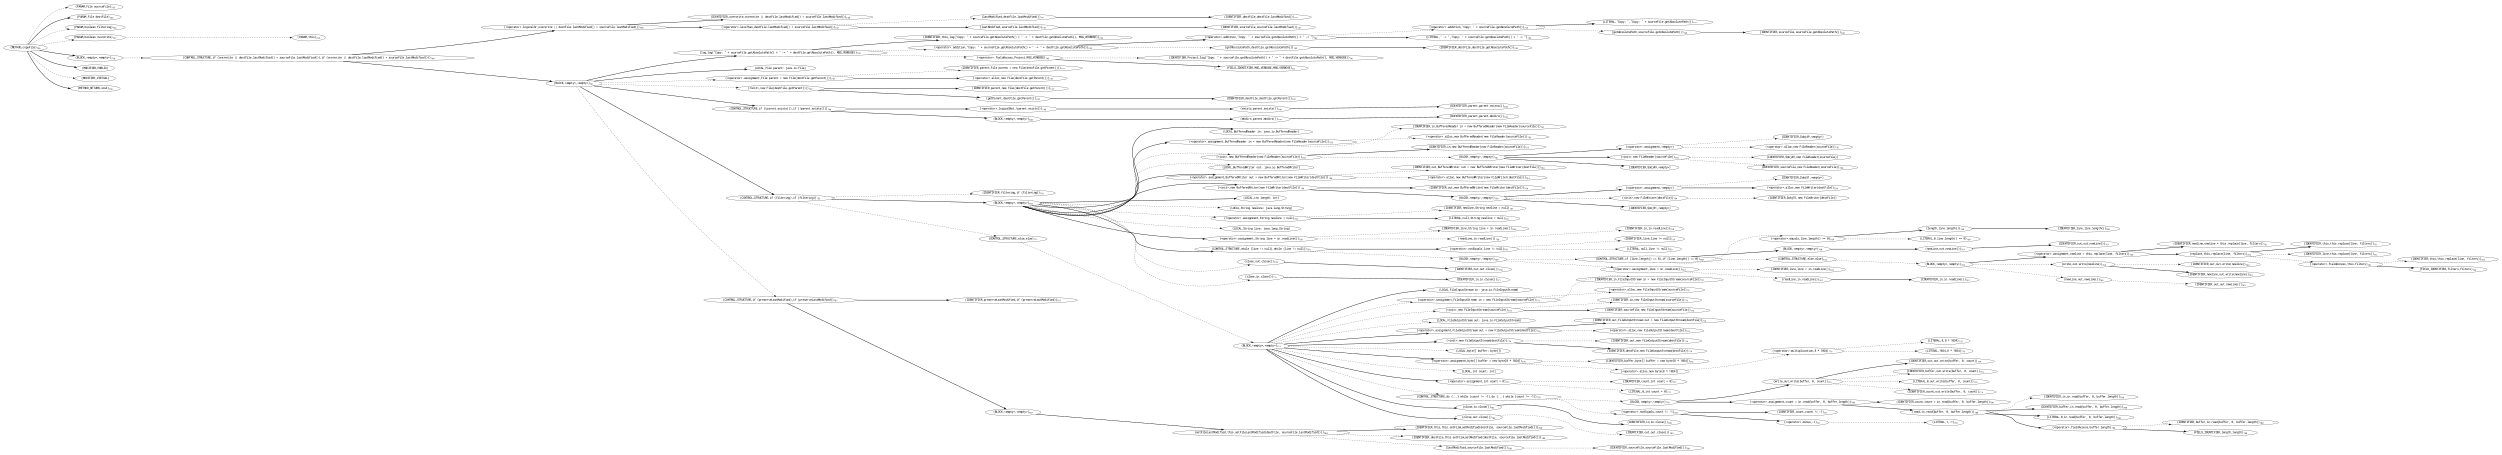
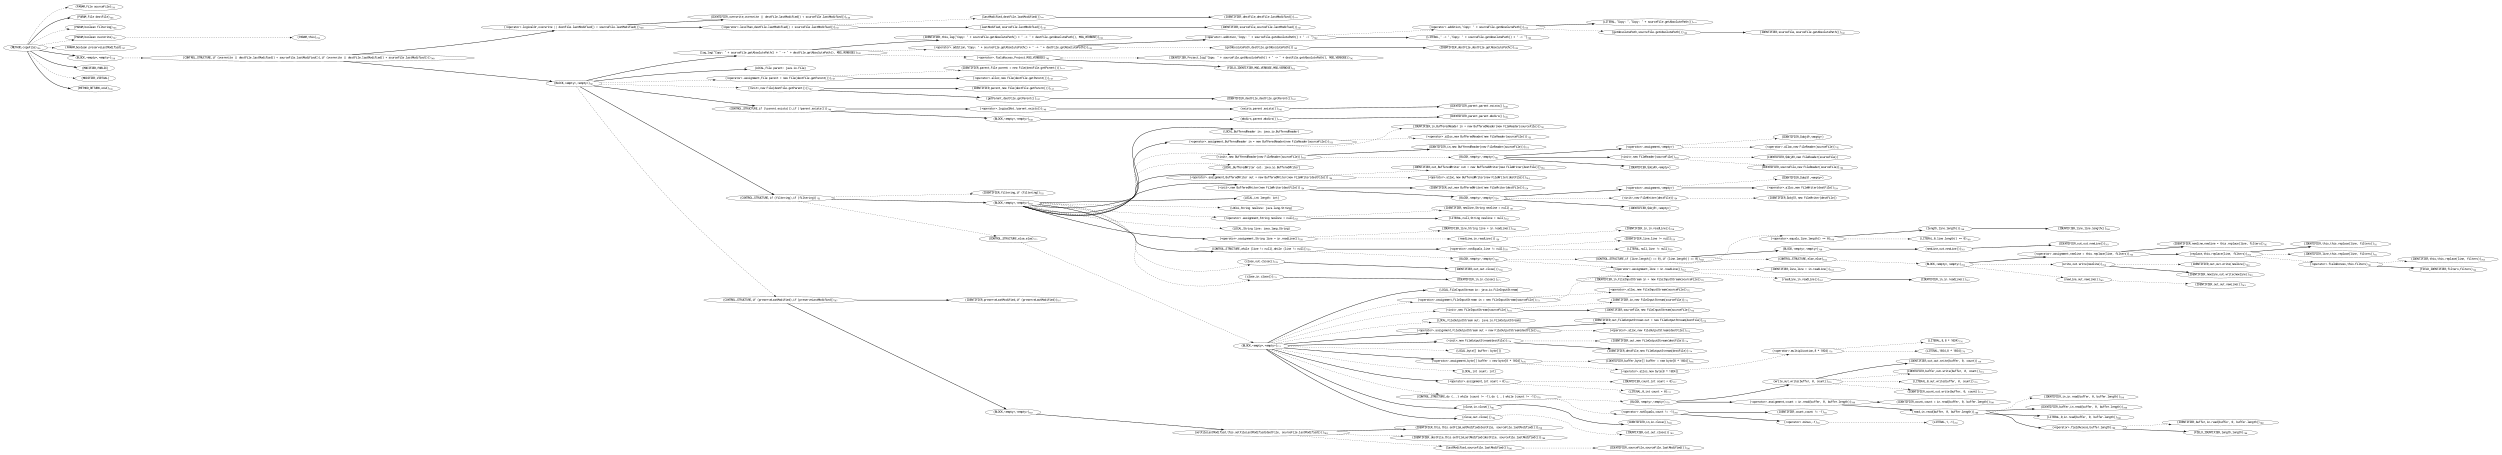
node "(PARAM,boolean preserveLastModified)": added
